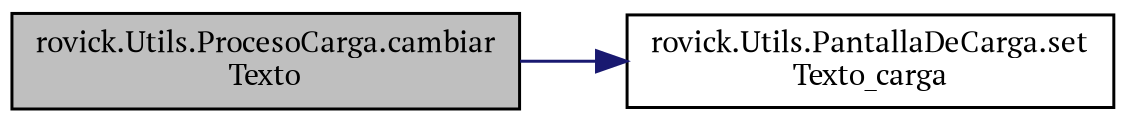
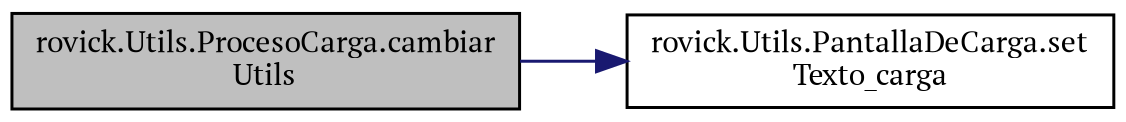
node "rovick.Utils.ProcesoCarga.cambiar Texto": label "rovick.Utils.ProcesoCarga.cambiar Texto" -> "rovick.Utils.ProcesoCarga.cambiar Utils"
